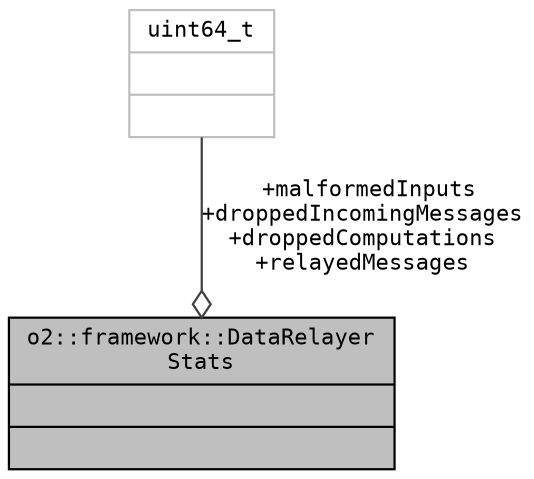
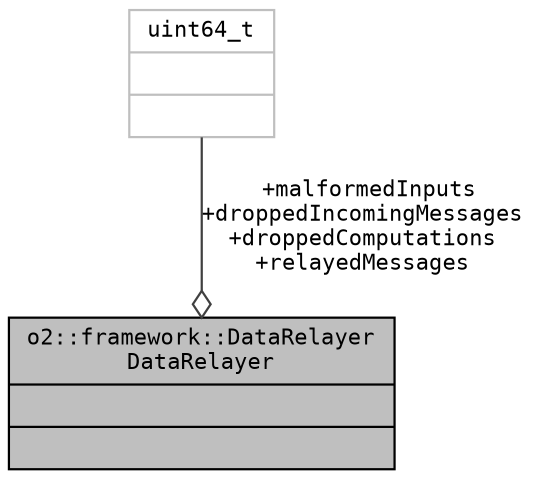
node "o2::framework::DataRelayer": text "Stats" -> "DataRelayer"
